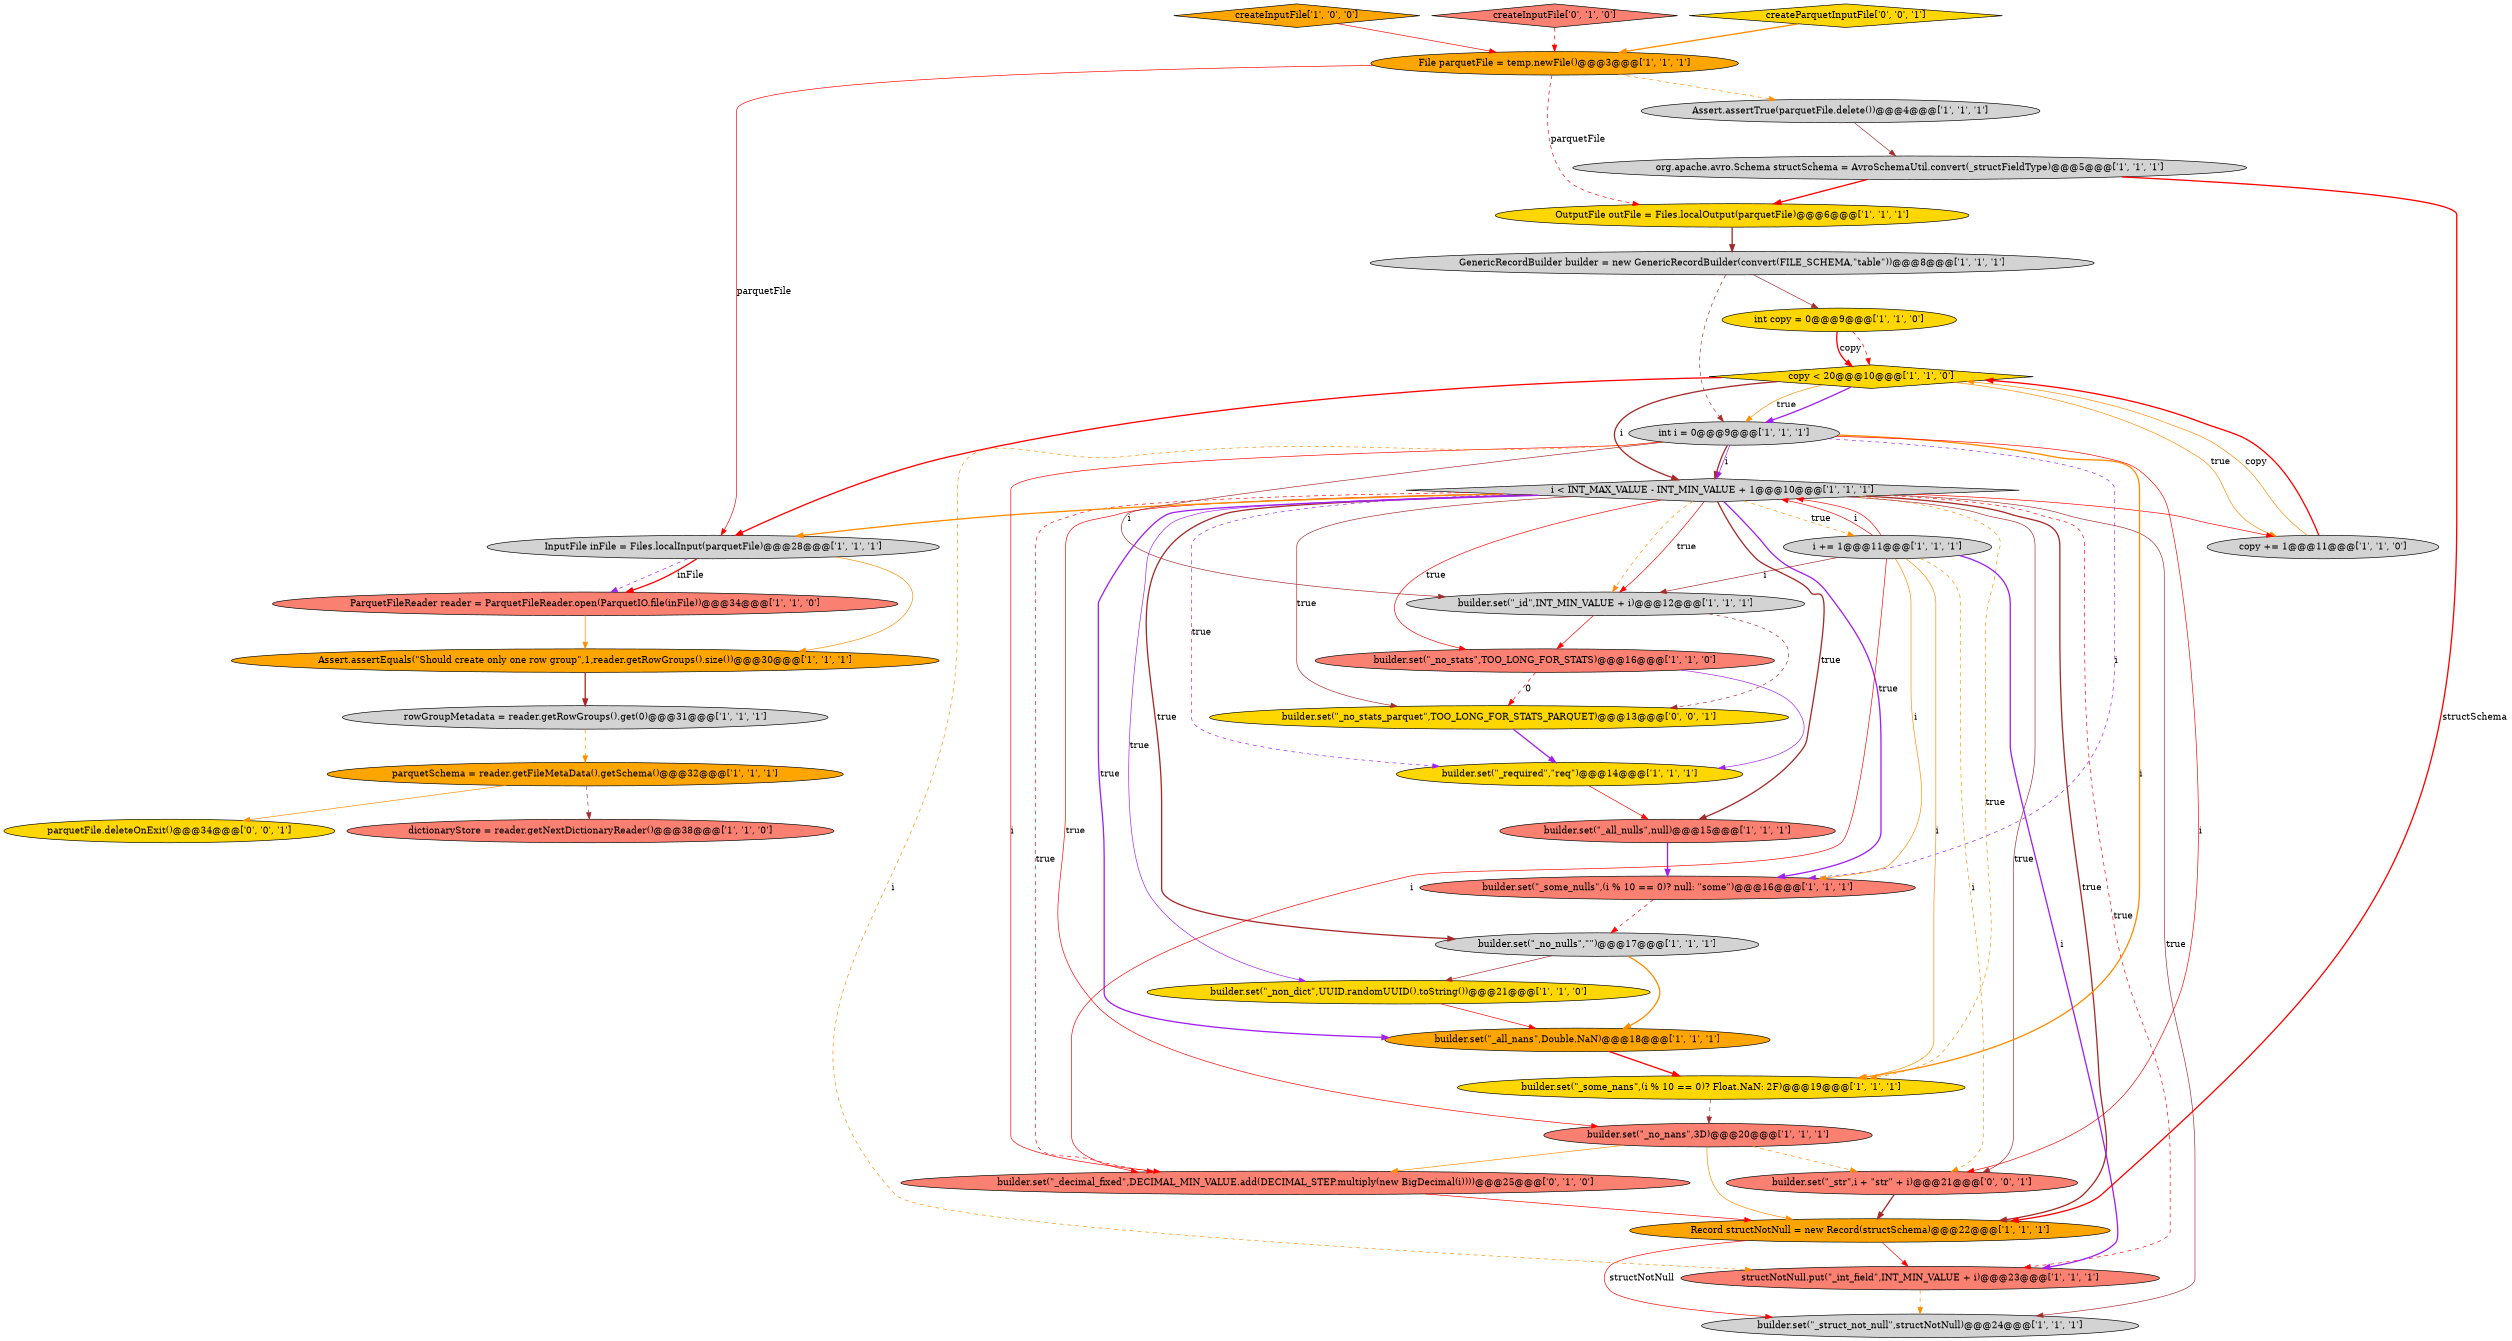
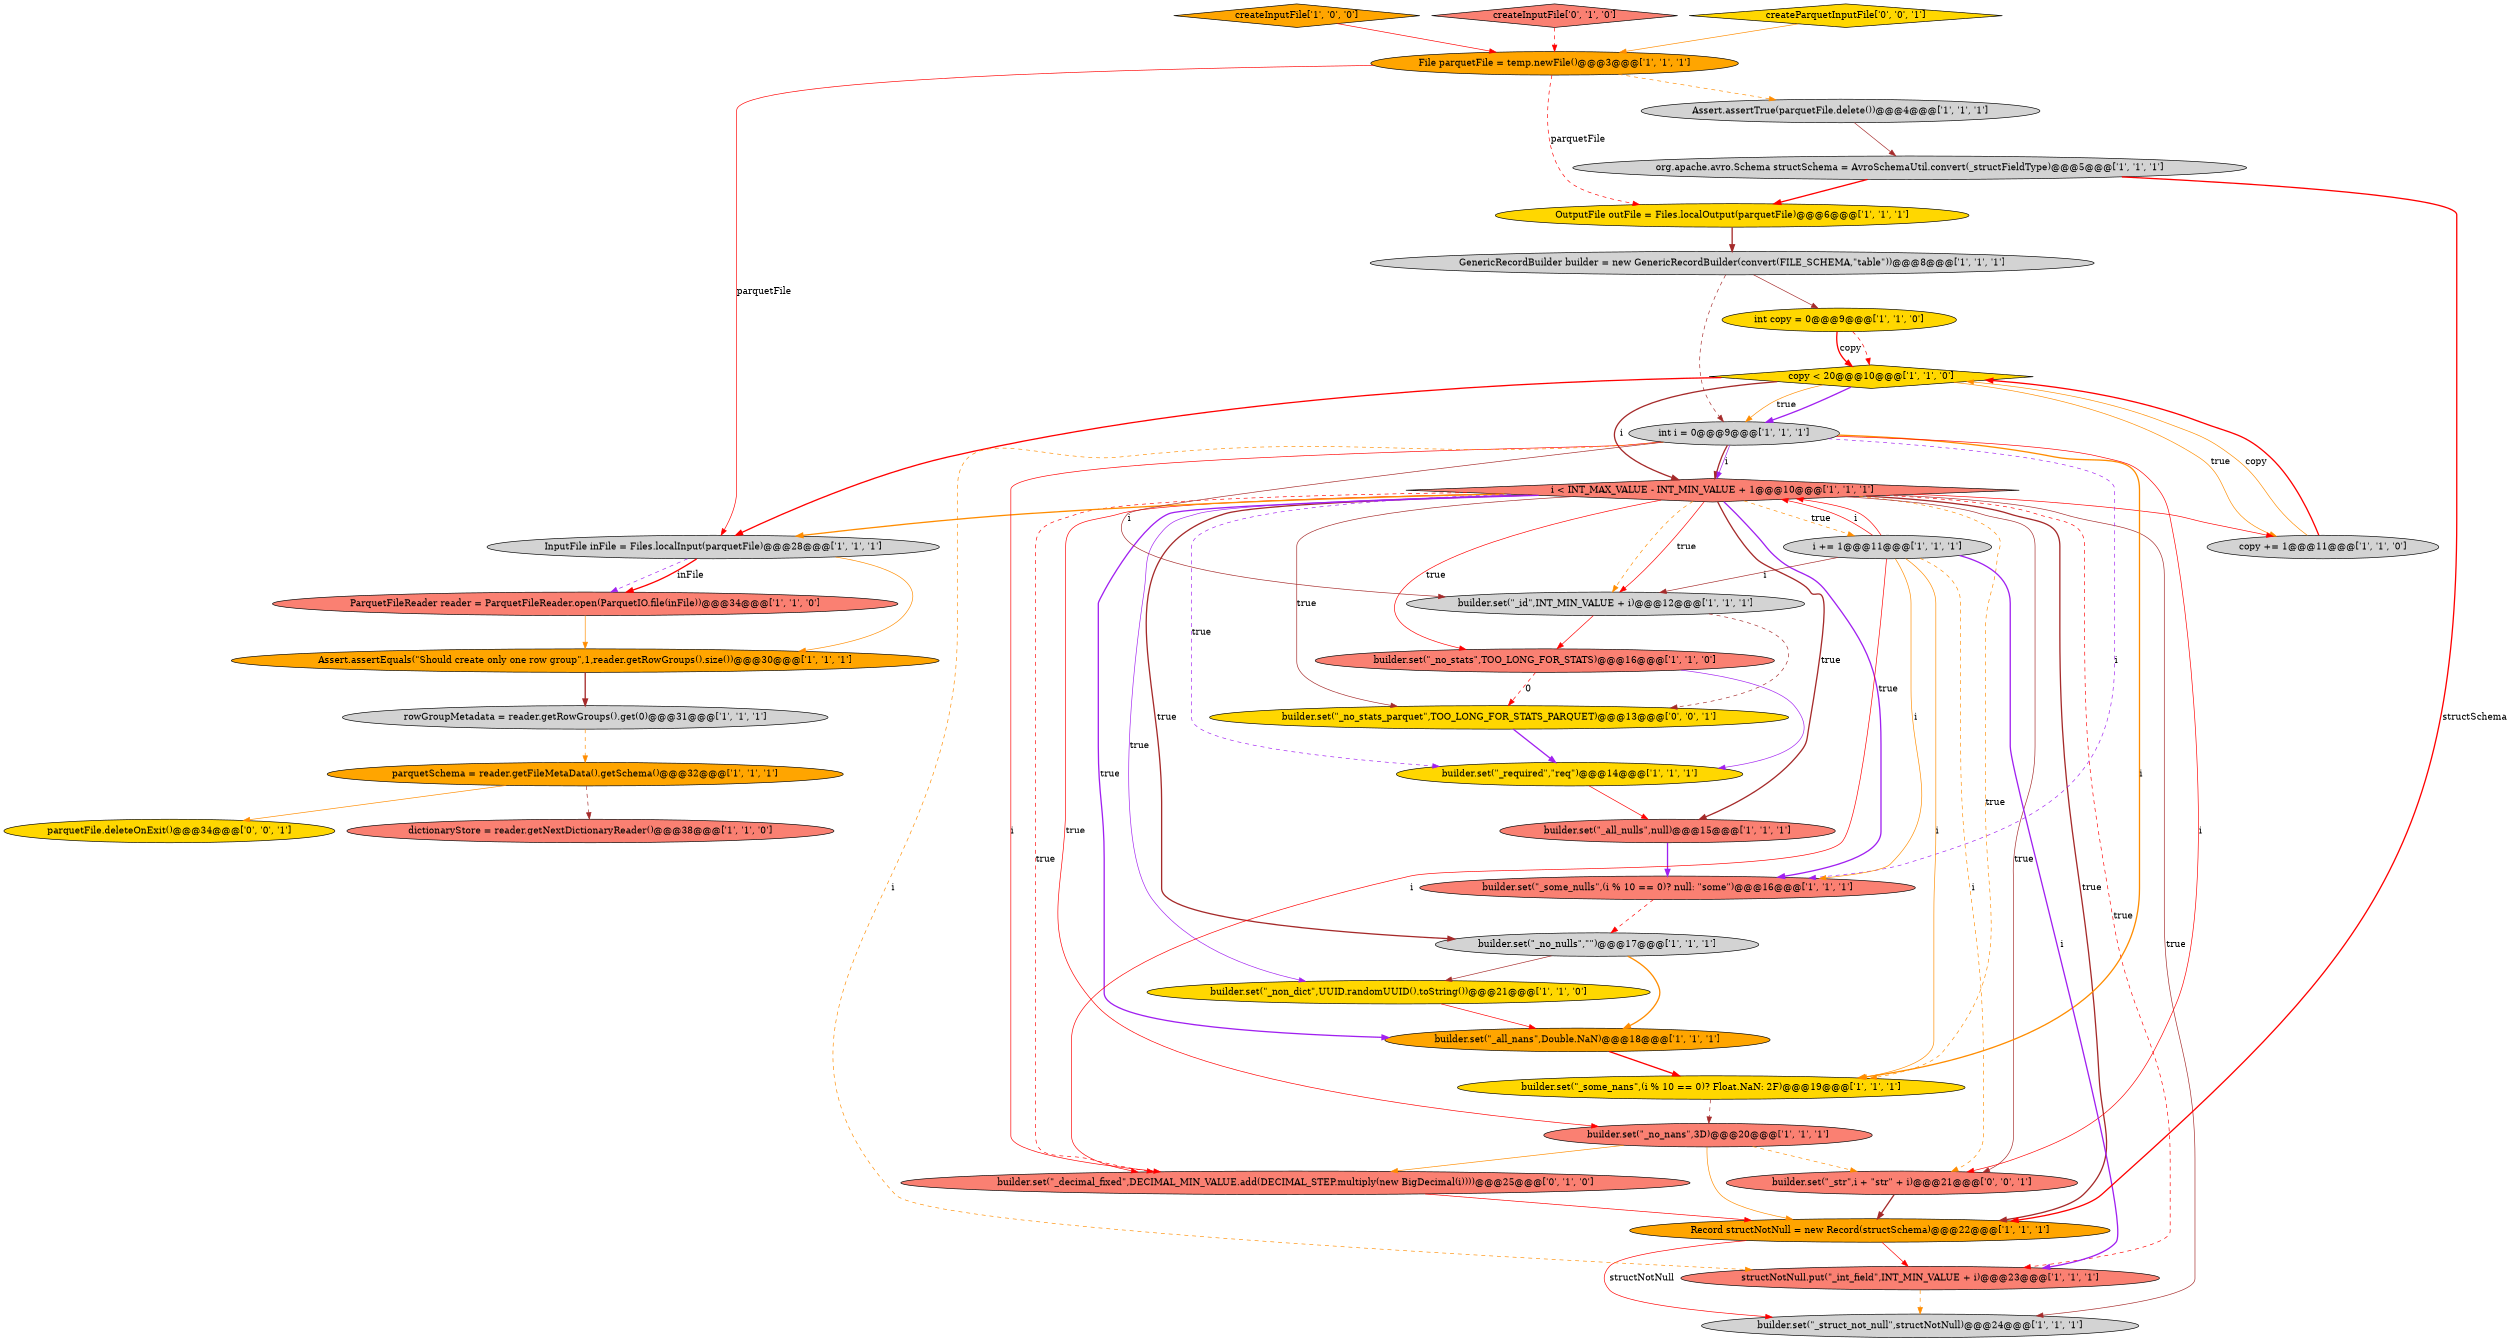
edge "createParquetInputFile['0', '0', '1']" -> "File parquetFile = temp.newFile()@@@3@@@['1', '1', '1']": style bold -> solid
node "i < INT_MAX_VALUE - INT_MIN_VALUE + 1@@@10@@@['1', '1', '1']": fillcolor lightgrey -> salmon
